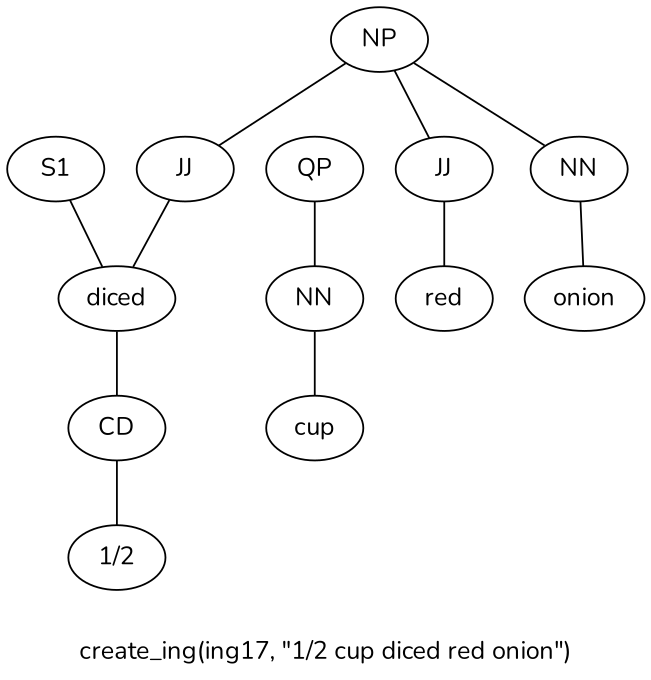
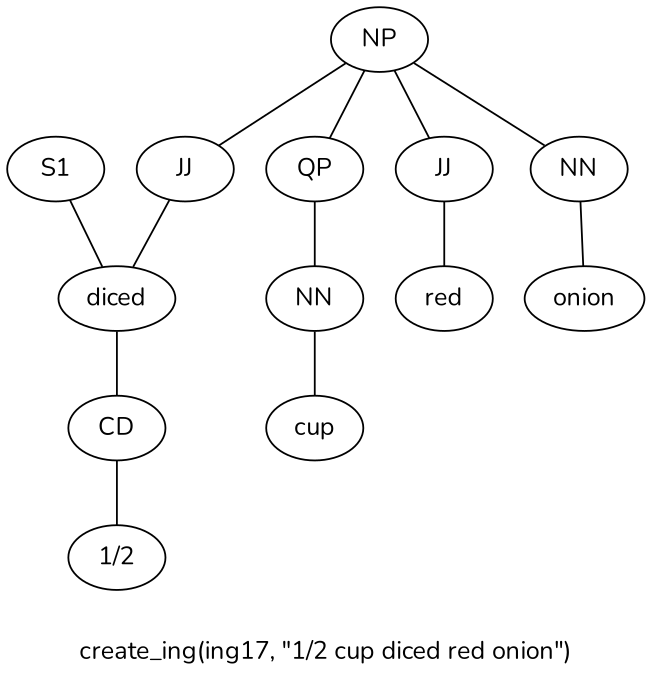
edge "NP" -- "QP": added
